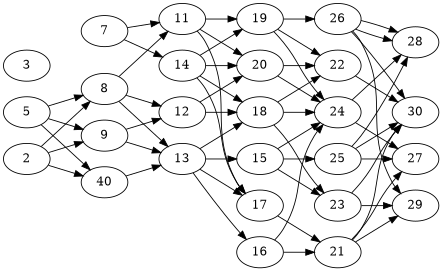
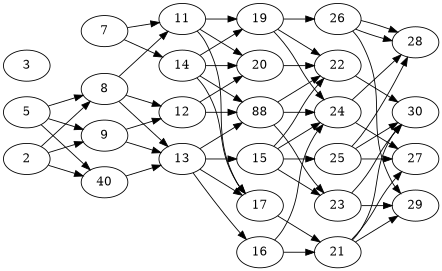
edge "26" -> "30": removed
edge "20" -> "24": removed
node "18": label "18" -> "88"
edge "15" -> "22": added
